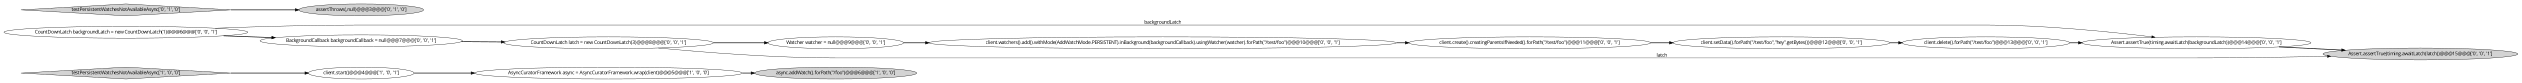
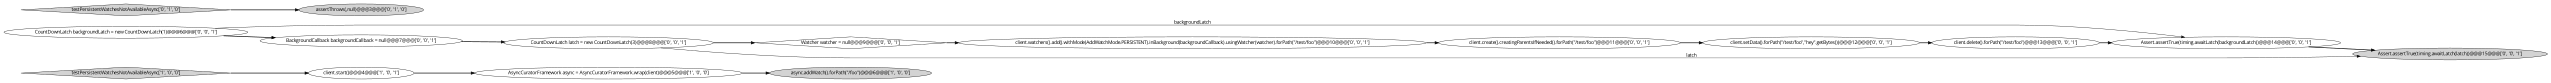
node "Watcher watcher = null@@@9@@@['0', '0', '1']": shape ellipse -> diamond
